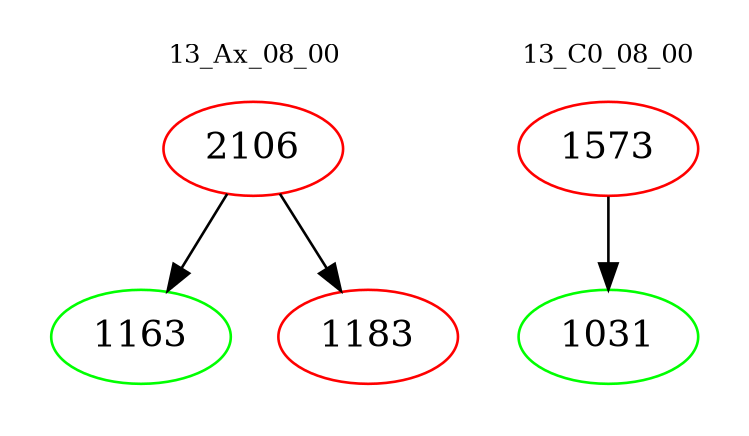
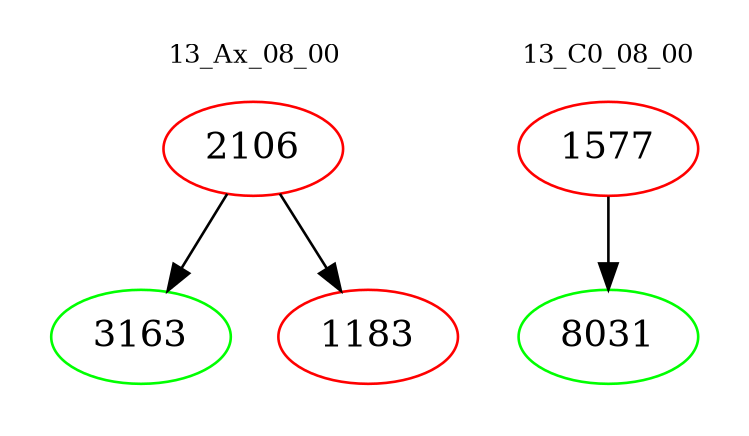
node "1573": label "1573" -> "1577"
node "1163": label "1163" -> "3163"
node "1031": label "1031" -> "8031"
